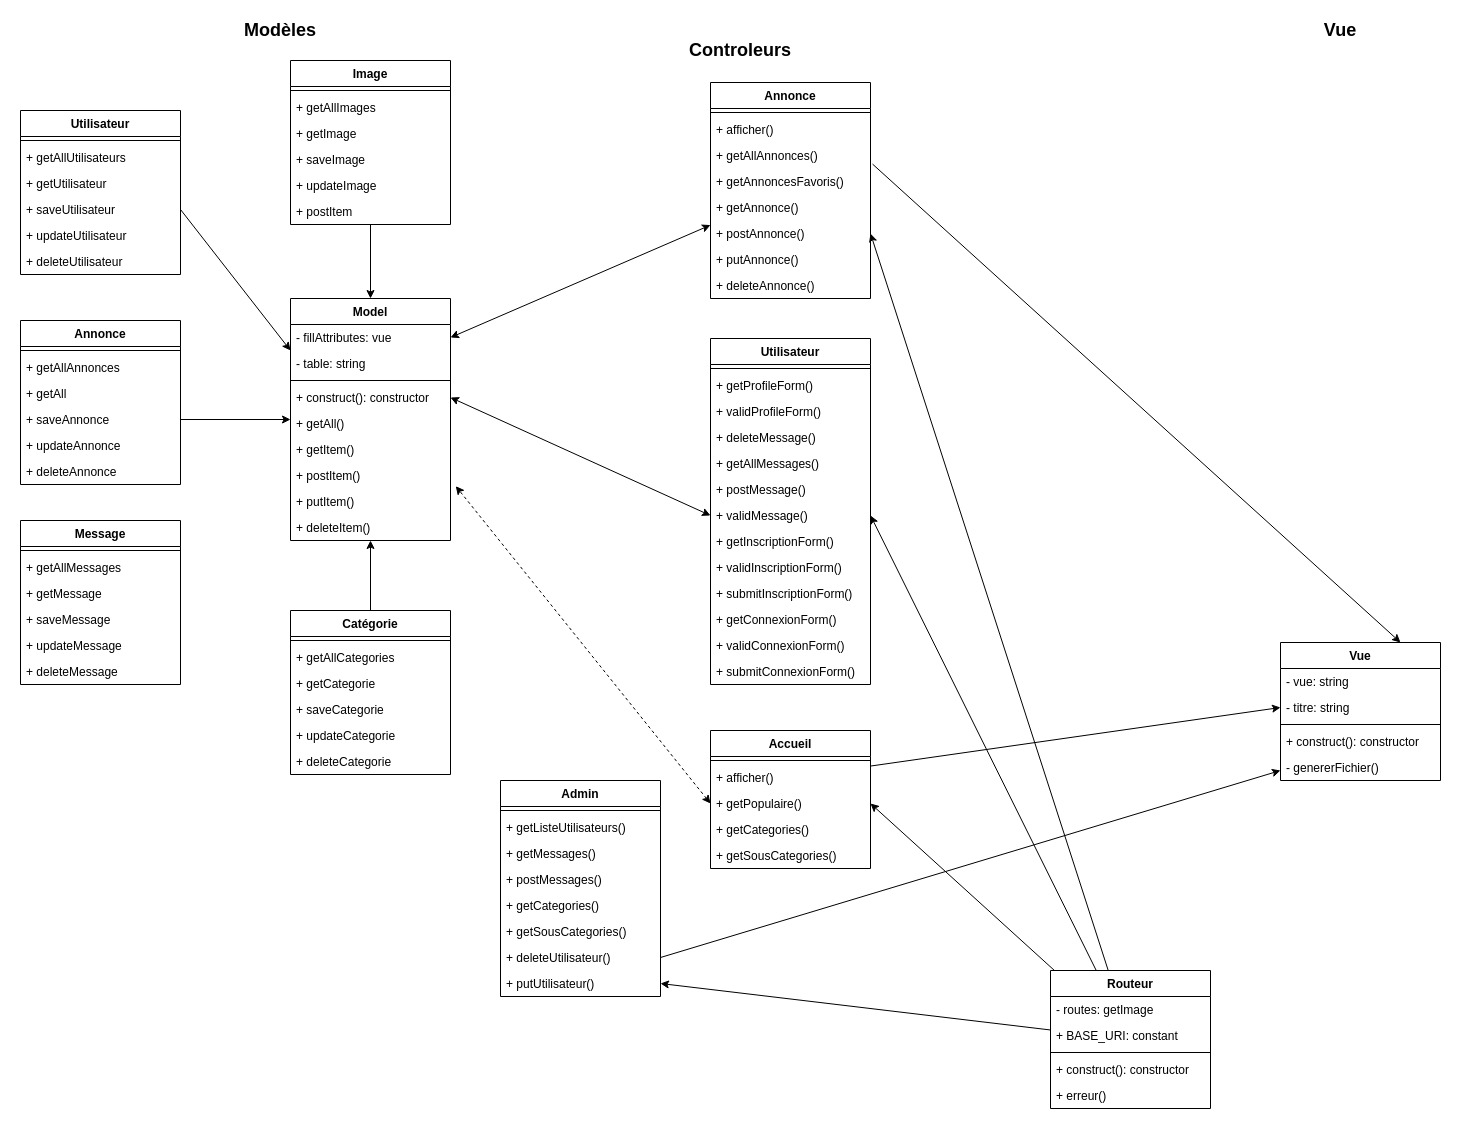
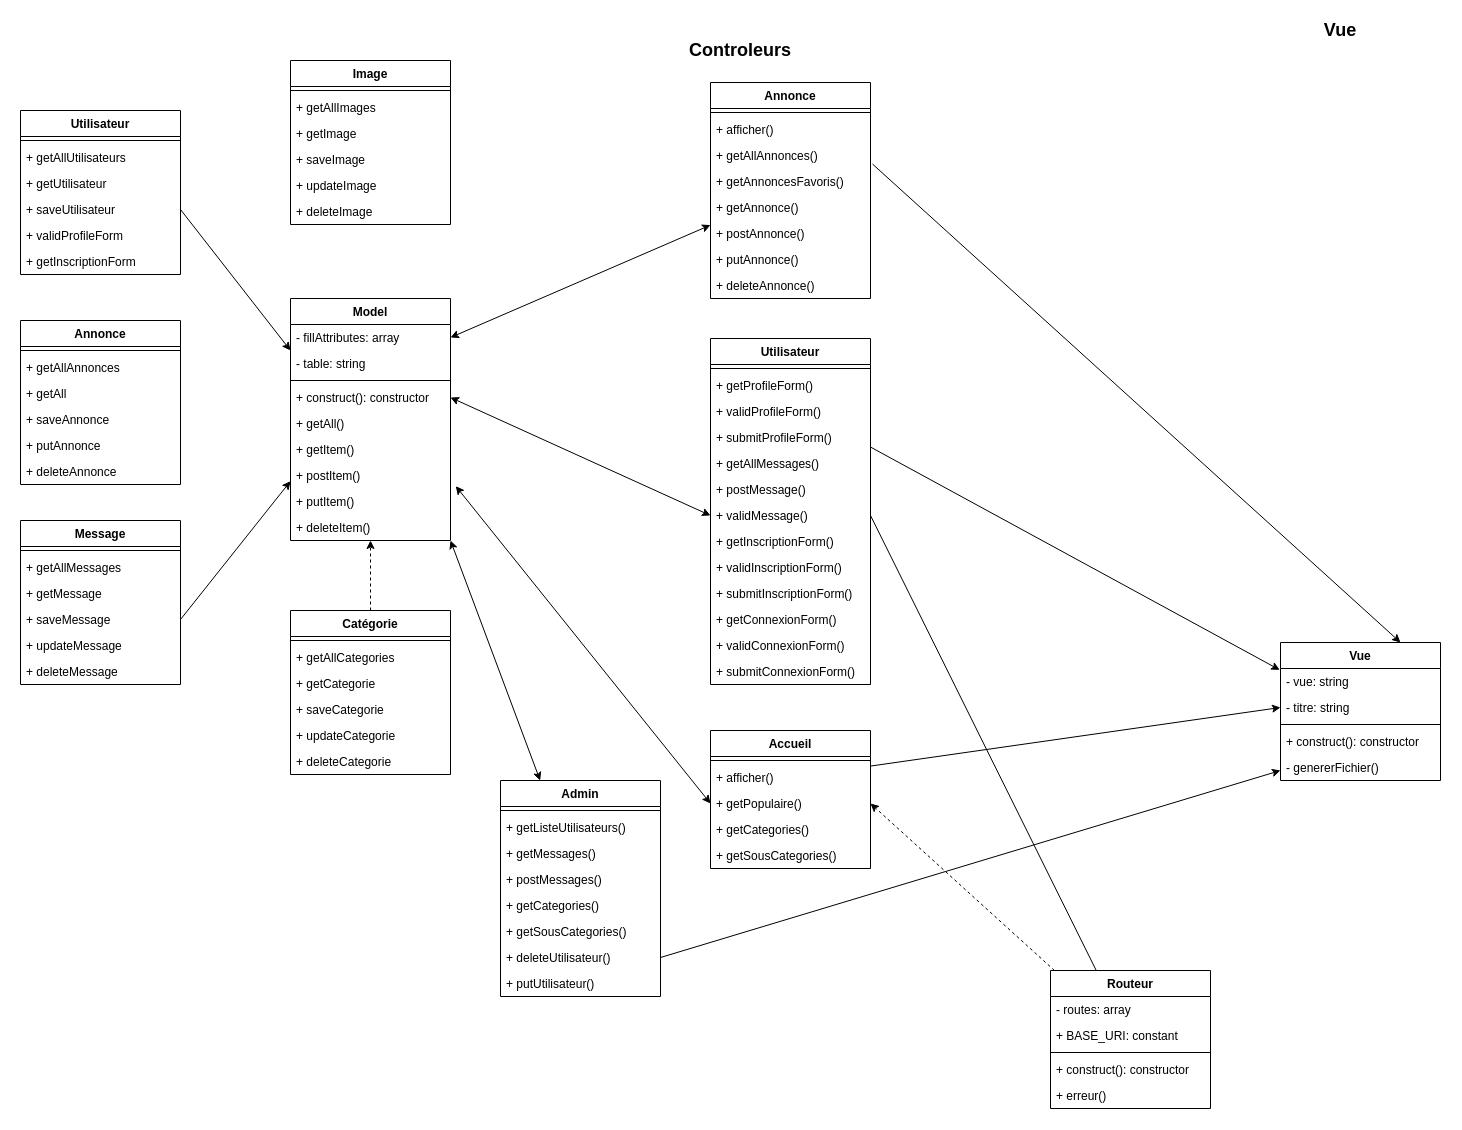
node "Modèles": removed
node "+ postItem": label "+ postItem" -> "+ deleteImage"
node "+ updateUtilisateur": label "+ updateUtilisateur" -> "+ validProfileForm"
edge "Image" -> "Model": removed
node "+ deleteUtilisateur": label "+ deleteUtilisateur" -> "+ getInscriptionForm"
node "- fillAttributes: vue": label "- fillAttributes: vue" -> "- fillAttributes: array"
edge "+ saveAnnonce" -> "Model": removed
node "+ deleteMessage()": label "+ deleteMessage()" -> "+ submitProfileForm()"
node "+ updateAnnonce": label "+ updateAnnonce" -> "+ putAnnonce"
edge "Routeur" -> "+ validMessage()": arrowhead classic -> none
edge "+ saveMessage" -> "+ putItem()": added
edge "+ getAllMessages()" -> "- vue: string": added
edge "Catégorie" -> "Model": style solid -> dashed
edge "Routeur" -> "+ postAnnonce()": removed
edge "+ putItem()" -- "+ getPopulaire()": style dashed -> solid
edge "Model" -- "Admin": added
edge "Routeur" -> "+ getPopulaire()": style solid -> dashed
edge "Routeur" -> "+ putUtilisateur()": removed
node "- routes: getImage": label "- routes: getImage" -> "- routes: array"
